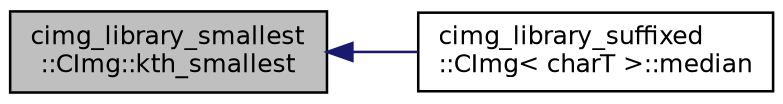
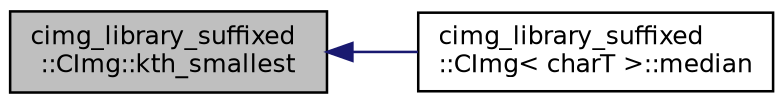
node "cimg_library_smallest ::CImg::kth_smallest": label "cimg_library_smallest ::CImg::kth_smallest" -> "cimg_library_suffixed ::CImg::kth_smallest"
